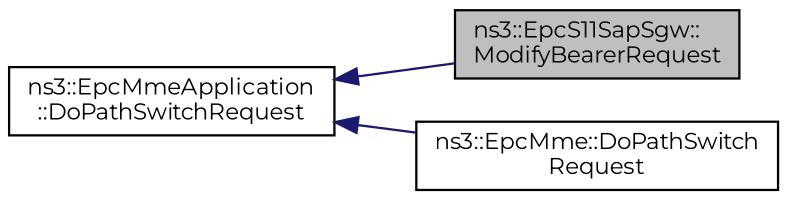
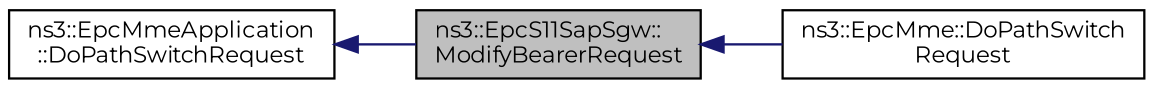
edge "ns3::EpcMme::DoPathSwitch Request" -> "ns3::EpcMmeApplication ::DoPathSwitchRequest": now "ns3::EpcMme::DoPathSwitch Request" -> "ns3::EpcS11SapSgw:: ModifyBearerRequest"
